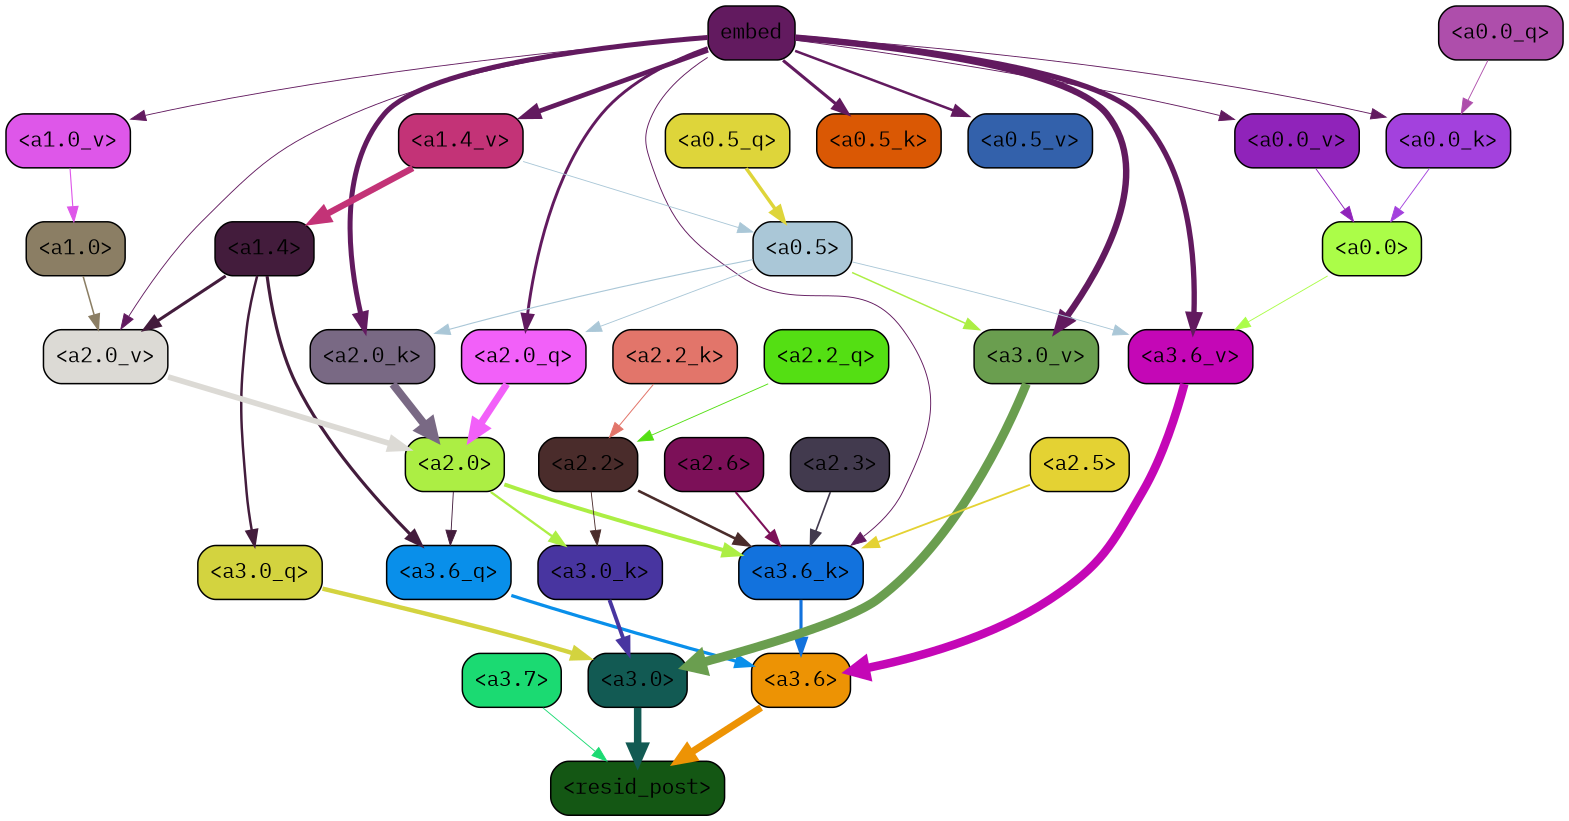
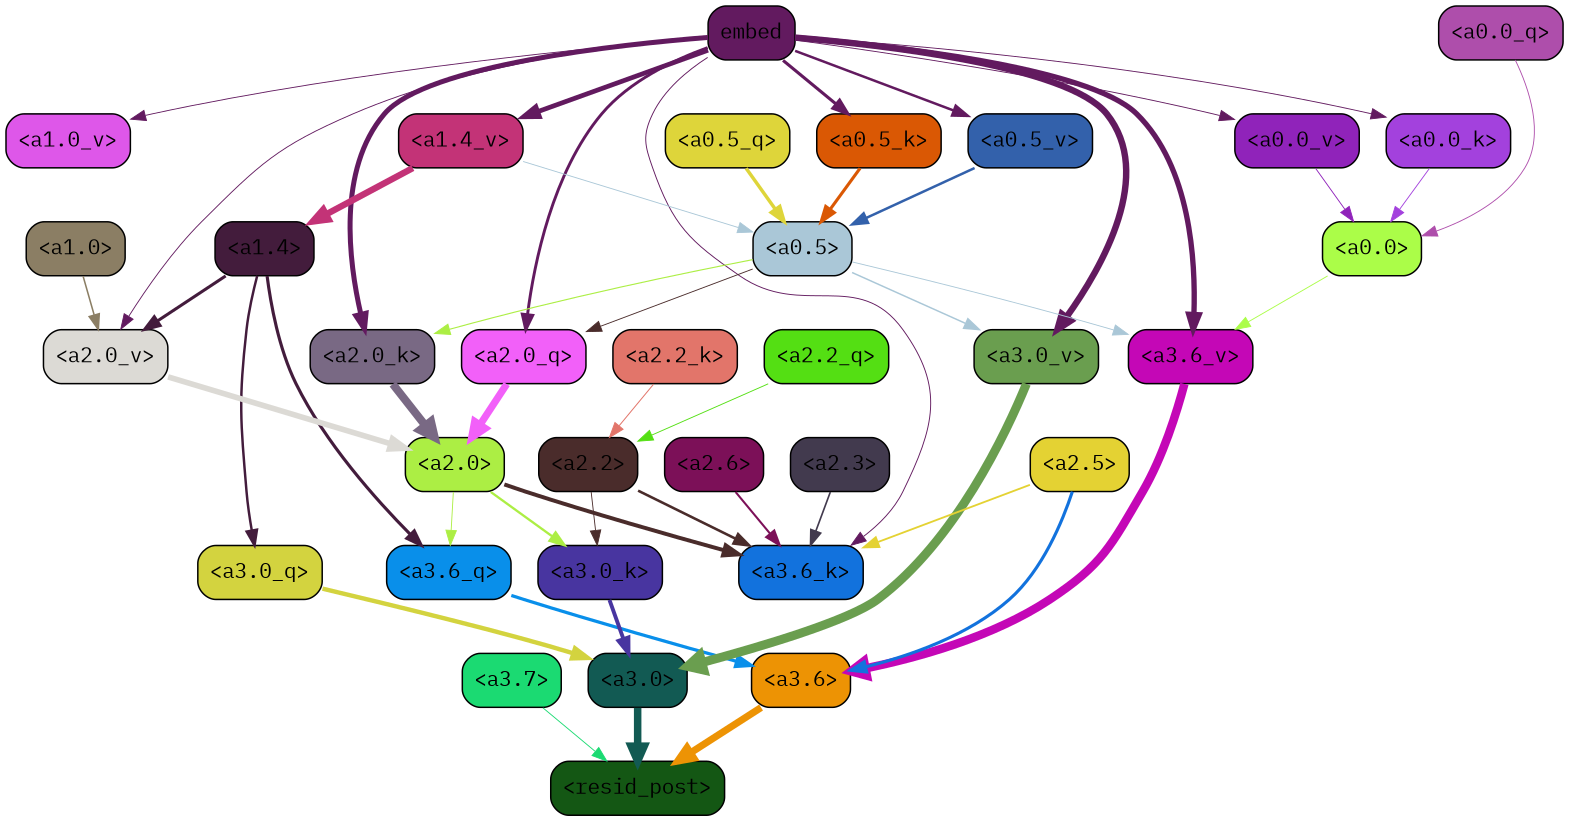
edge "<a0.0_q>" -> "<a0.0_k>": now "<a0.0_q>" -> "<a0.0>"
edge "<a1.0_v>" -> "<a1.0>": removed
edge "<a0.5_k>" -> "<a0.5>": added
edge "<a0.5_v>" -> "<a0.5>": added
edge "<a0.5>" -> "<a2.0_k>": color #aac7d7 -> #acee44
edge "<a0.5>" -> "<a2.0_q>": color #aac7d7 -> #4a2c2b
edge "<a0.5>" -> "<a3.0_v>": color #acee44 -> #aac7d7
edge "<a2.0>" -> "<a3.6_q>": color #431c3c -> #acee44
edge "<a2.0>" -> "<a3.6_k>": color #acee44 -> #4a2c2b
edge "<a3.6_k>" -> "<a3.6>": now "<a2.5>" -> "<a3.6>"
